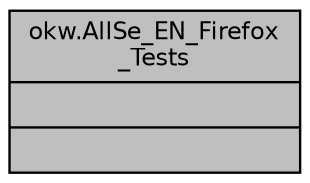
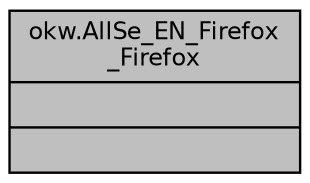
node "okw.AllSe_EN_Firefox": text "_Tests" -> "_Firefox"
